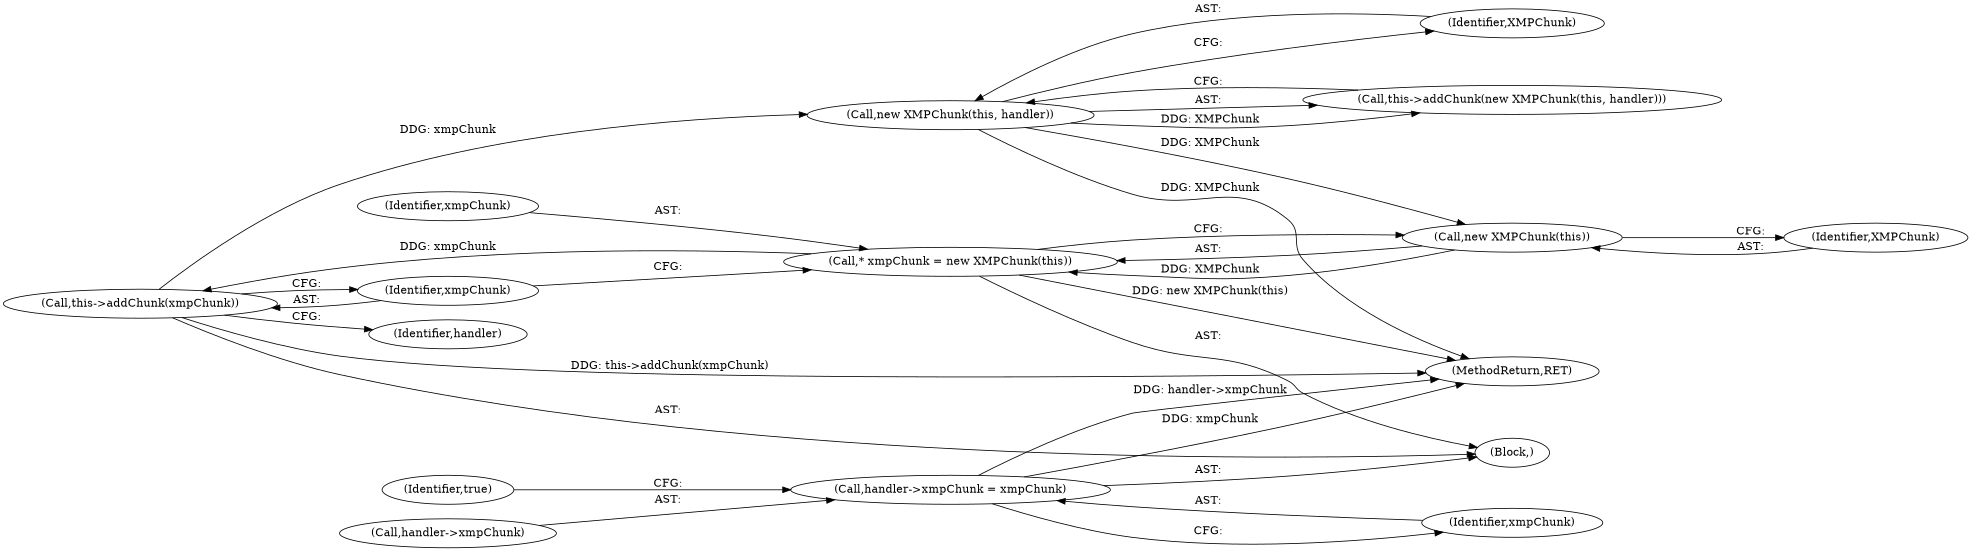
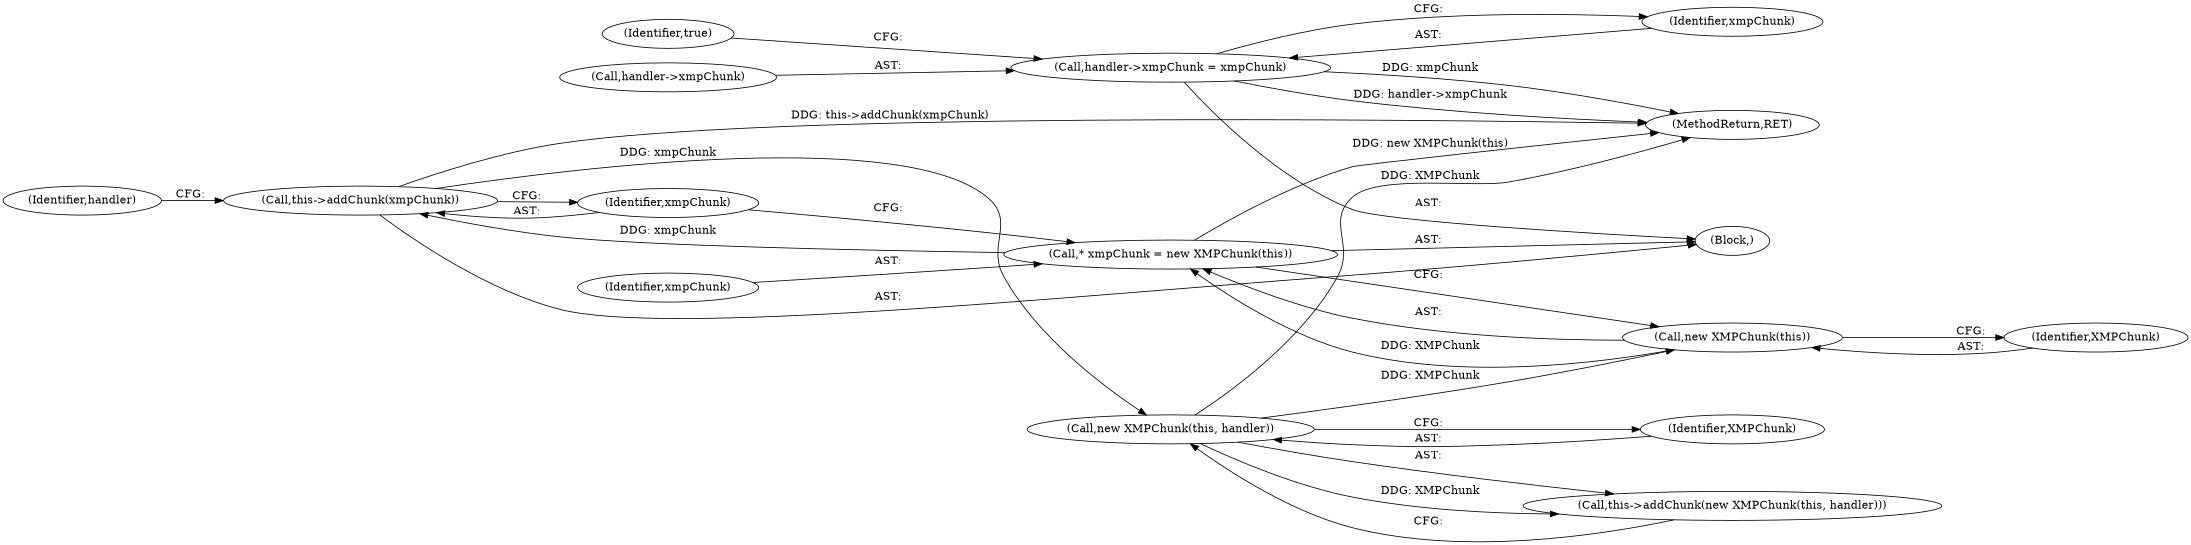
edge "(Call,this->addChunk(xmpChunk))" -> "(Identifier,handler)": reversed
